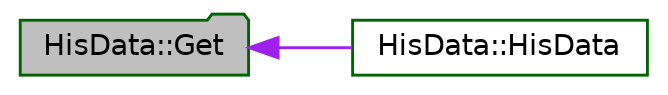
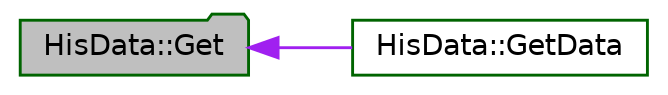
node "HisData::HisData": label "HisData::HisData" -> "HisData::GetData"
